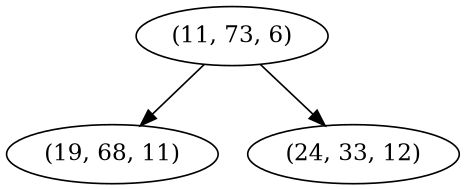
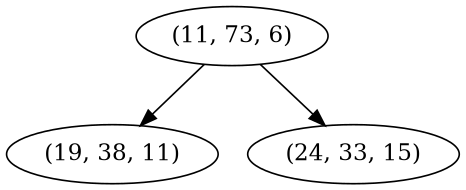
node "(19, 68, 11)": label "(19, 68, 11)" -> "(19, 38, 11)"
node "(24, 33, 12)": label "(24, 33, 12)" -> "(24, 33, 15)"
